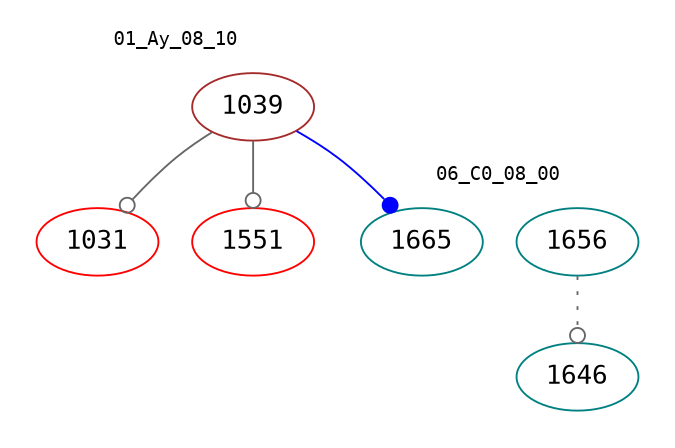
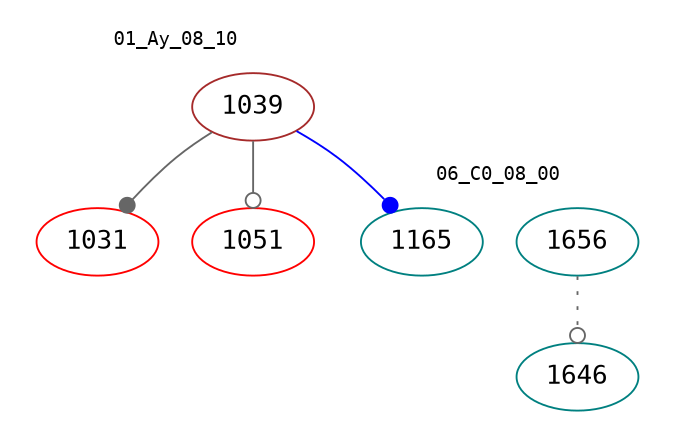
edge "1039" -> "1031": arrowhead odot -> dot
node "1551": label "1551" -> "1051"
node "1665": label "1665" -> "1165"
